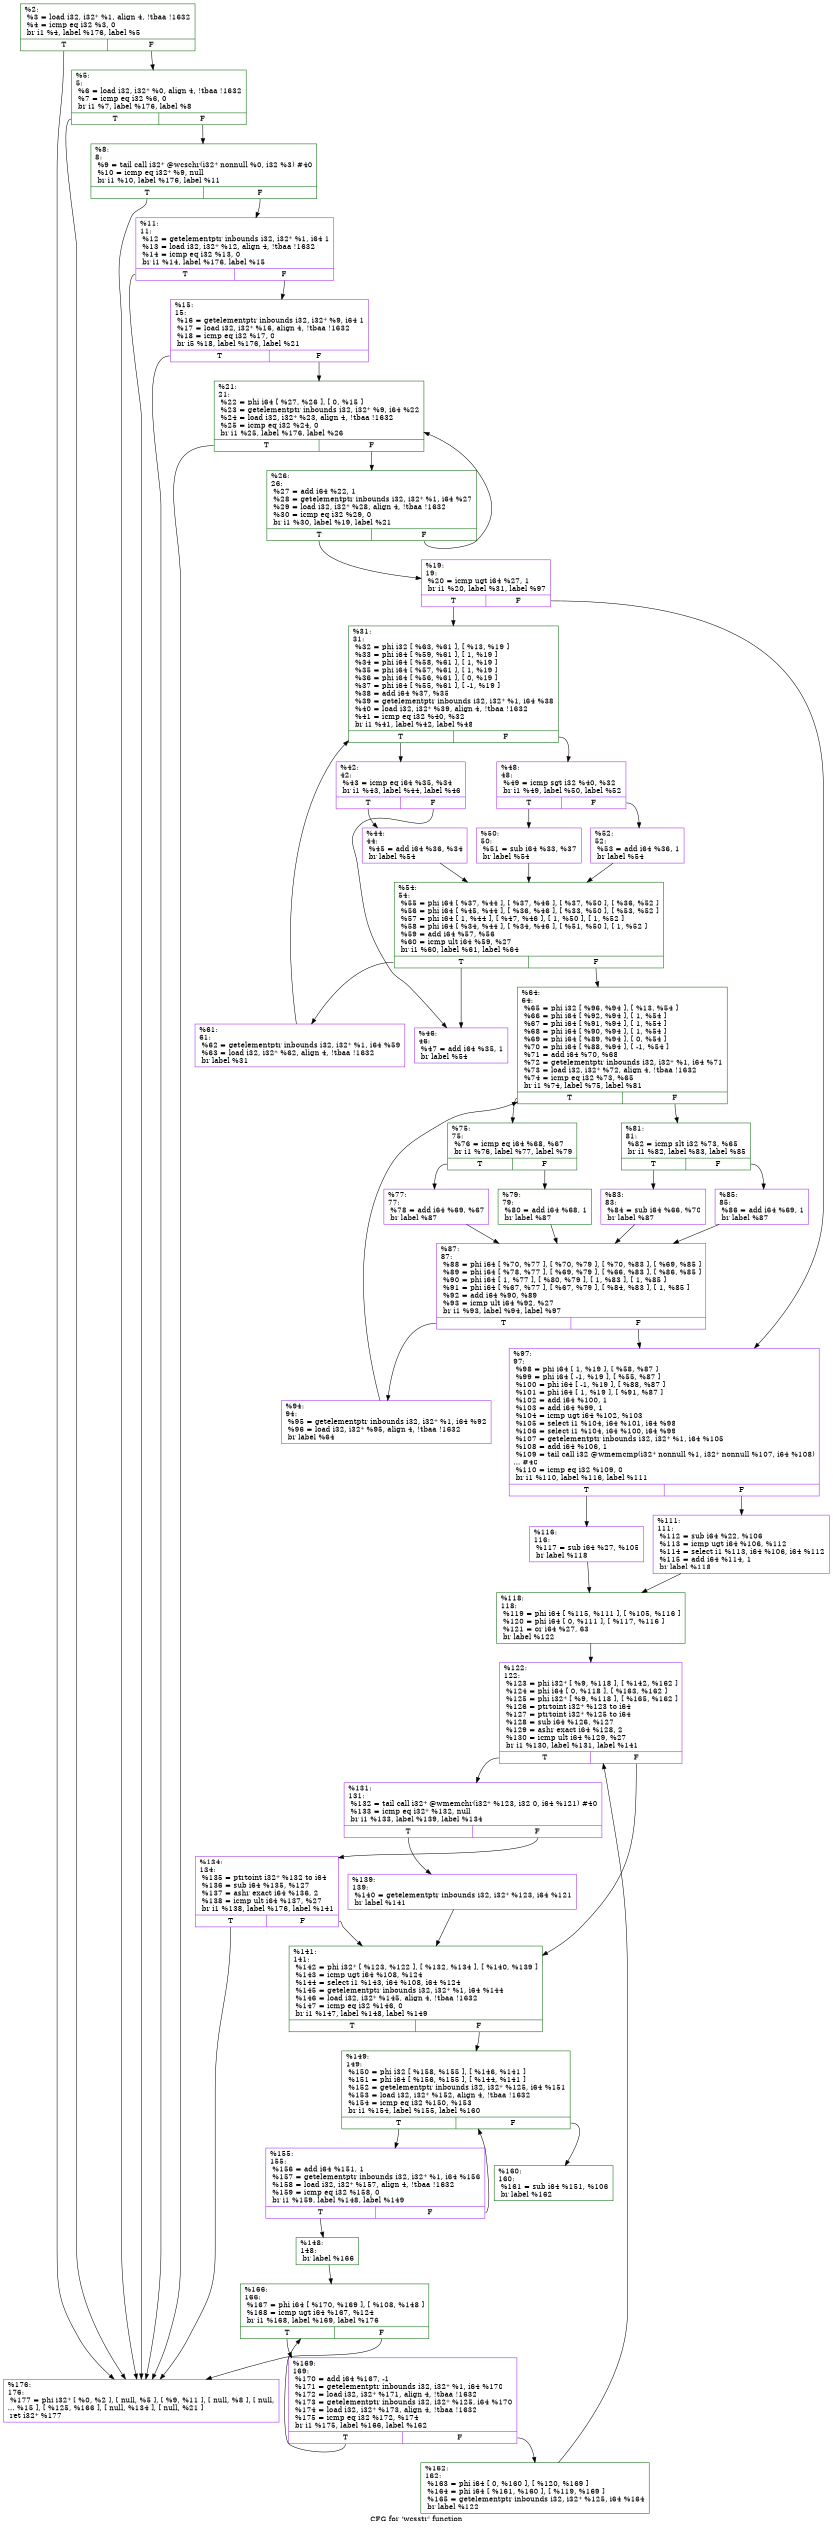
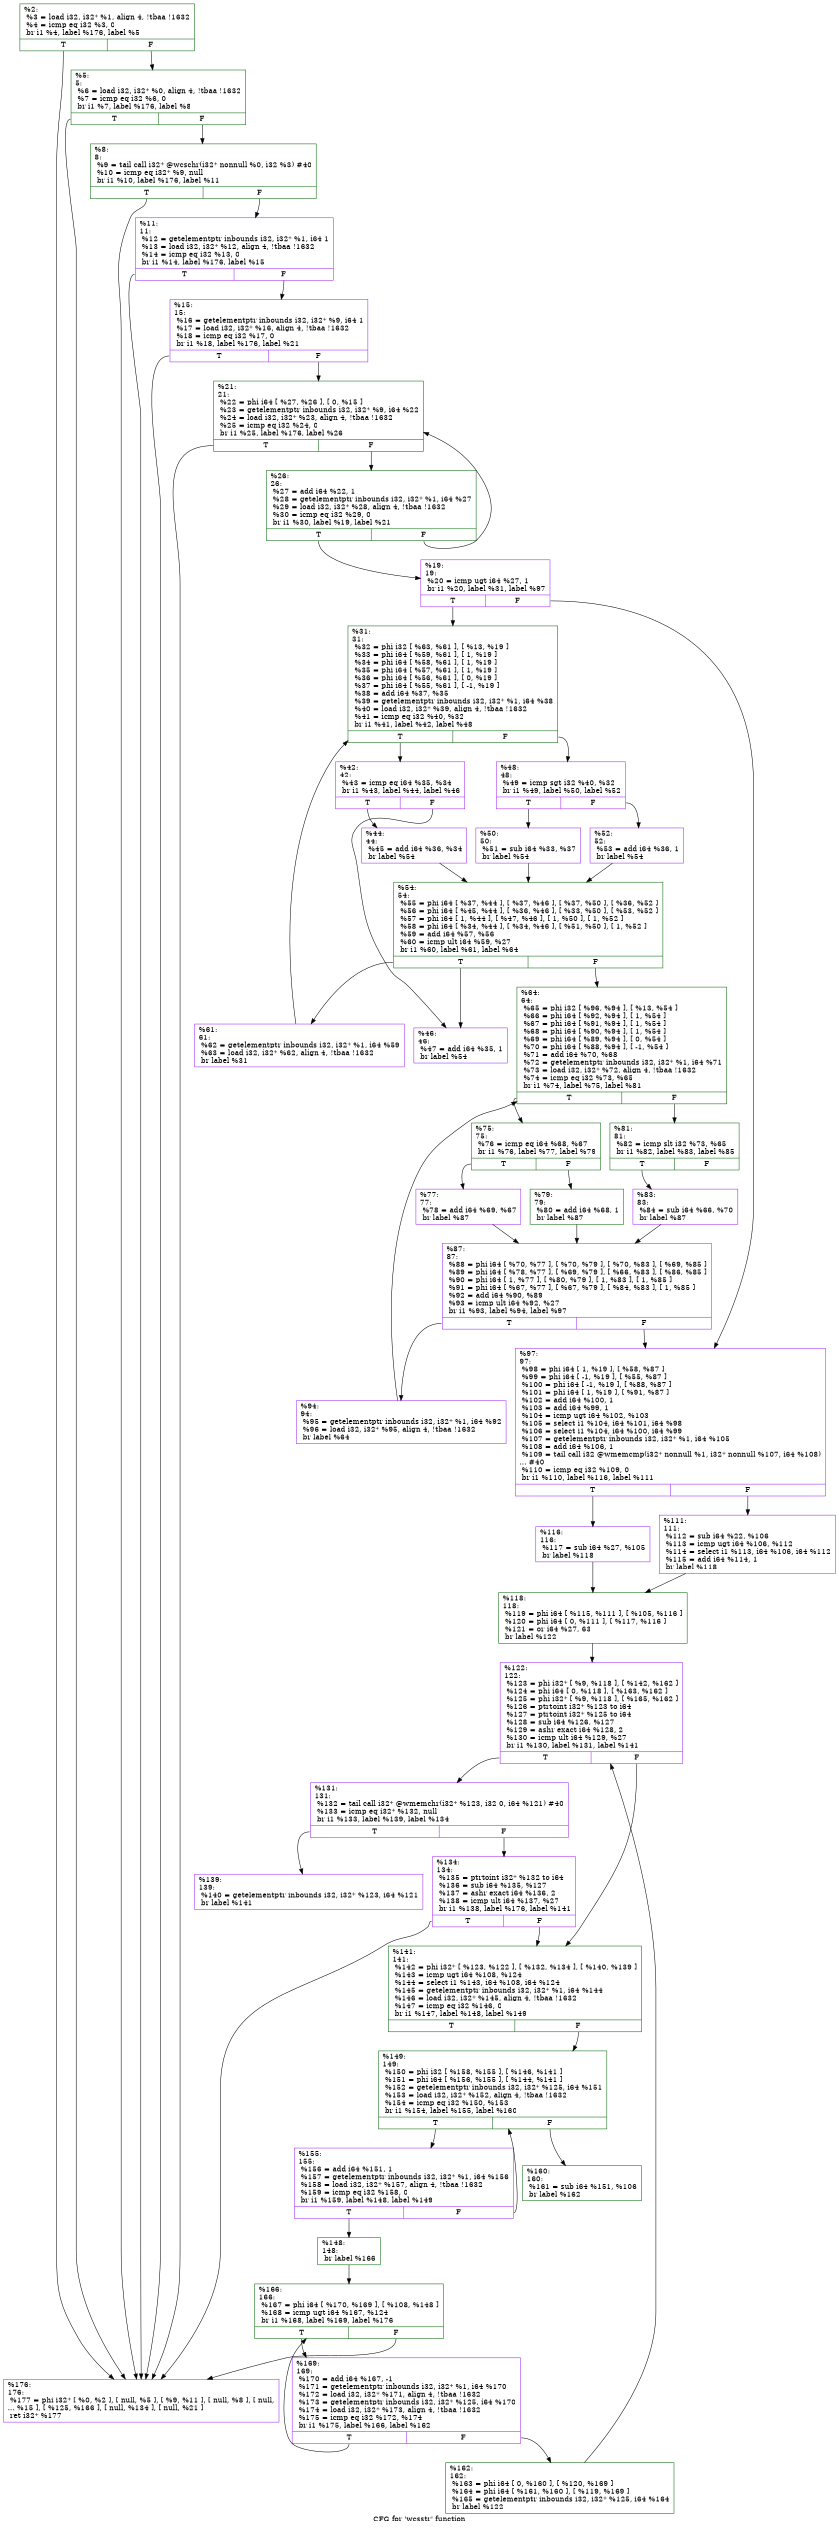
node "%15:": text "br i5 %18, label %176, label %21" -> "br i1 %18, label %176, label %21"
node "%85:": removed
edge "%139:" -> "%141:": removed
